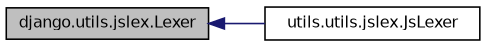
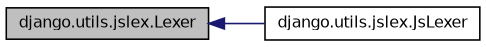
node "utils.utils.jslex.JsLexer": label "utils.utils.jslex.JsLexer" -> "django.utils.jslex.JsLexer"
